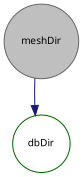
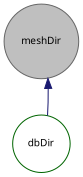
edge "meshDir" -> "dbDir": reversed
